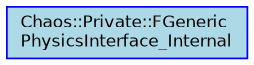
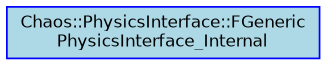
node "Chaos::Private::FGeneric PhysicsInterface_Internal": label "Chaos::Private::FGeneric PhysicsInterface_Internal" -> "Chaos::PhysicsInterface::FGeneric PhysicsInterface_Internal"
